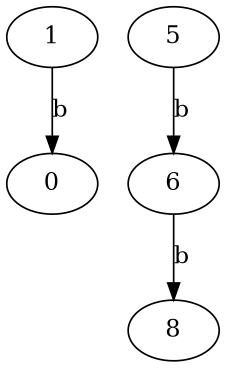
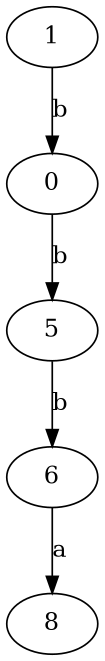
edge "0" -> "5": added, label "b"
edge "6" -> "8": label "b" -> "a"
